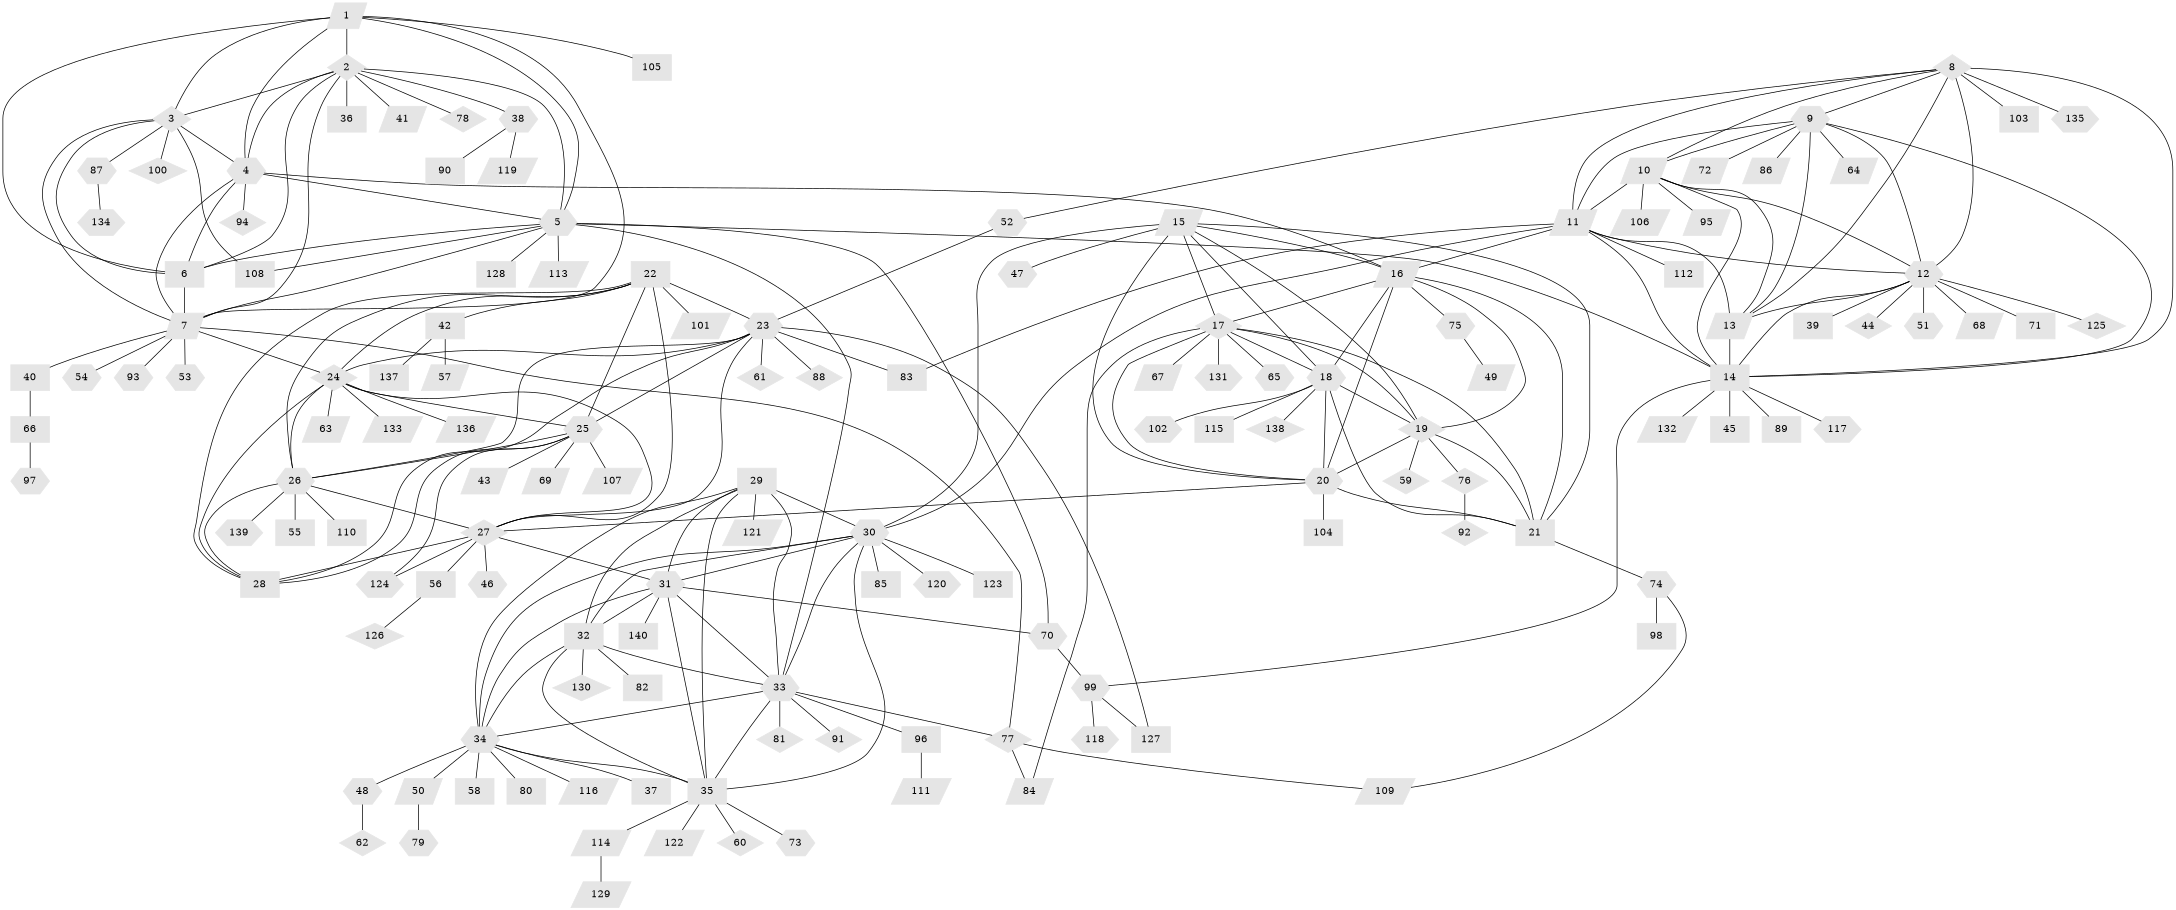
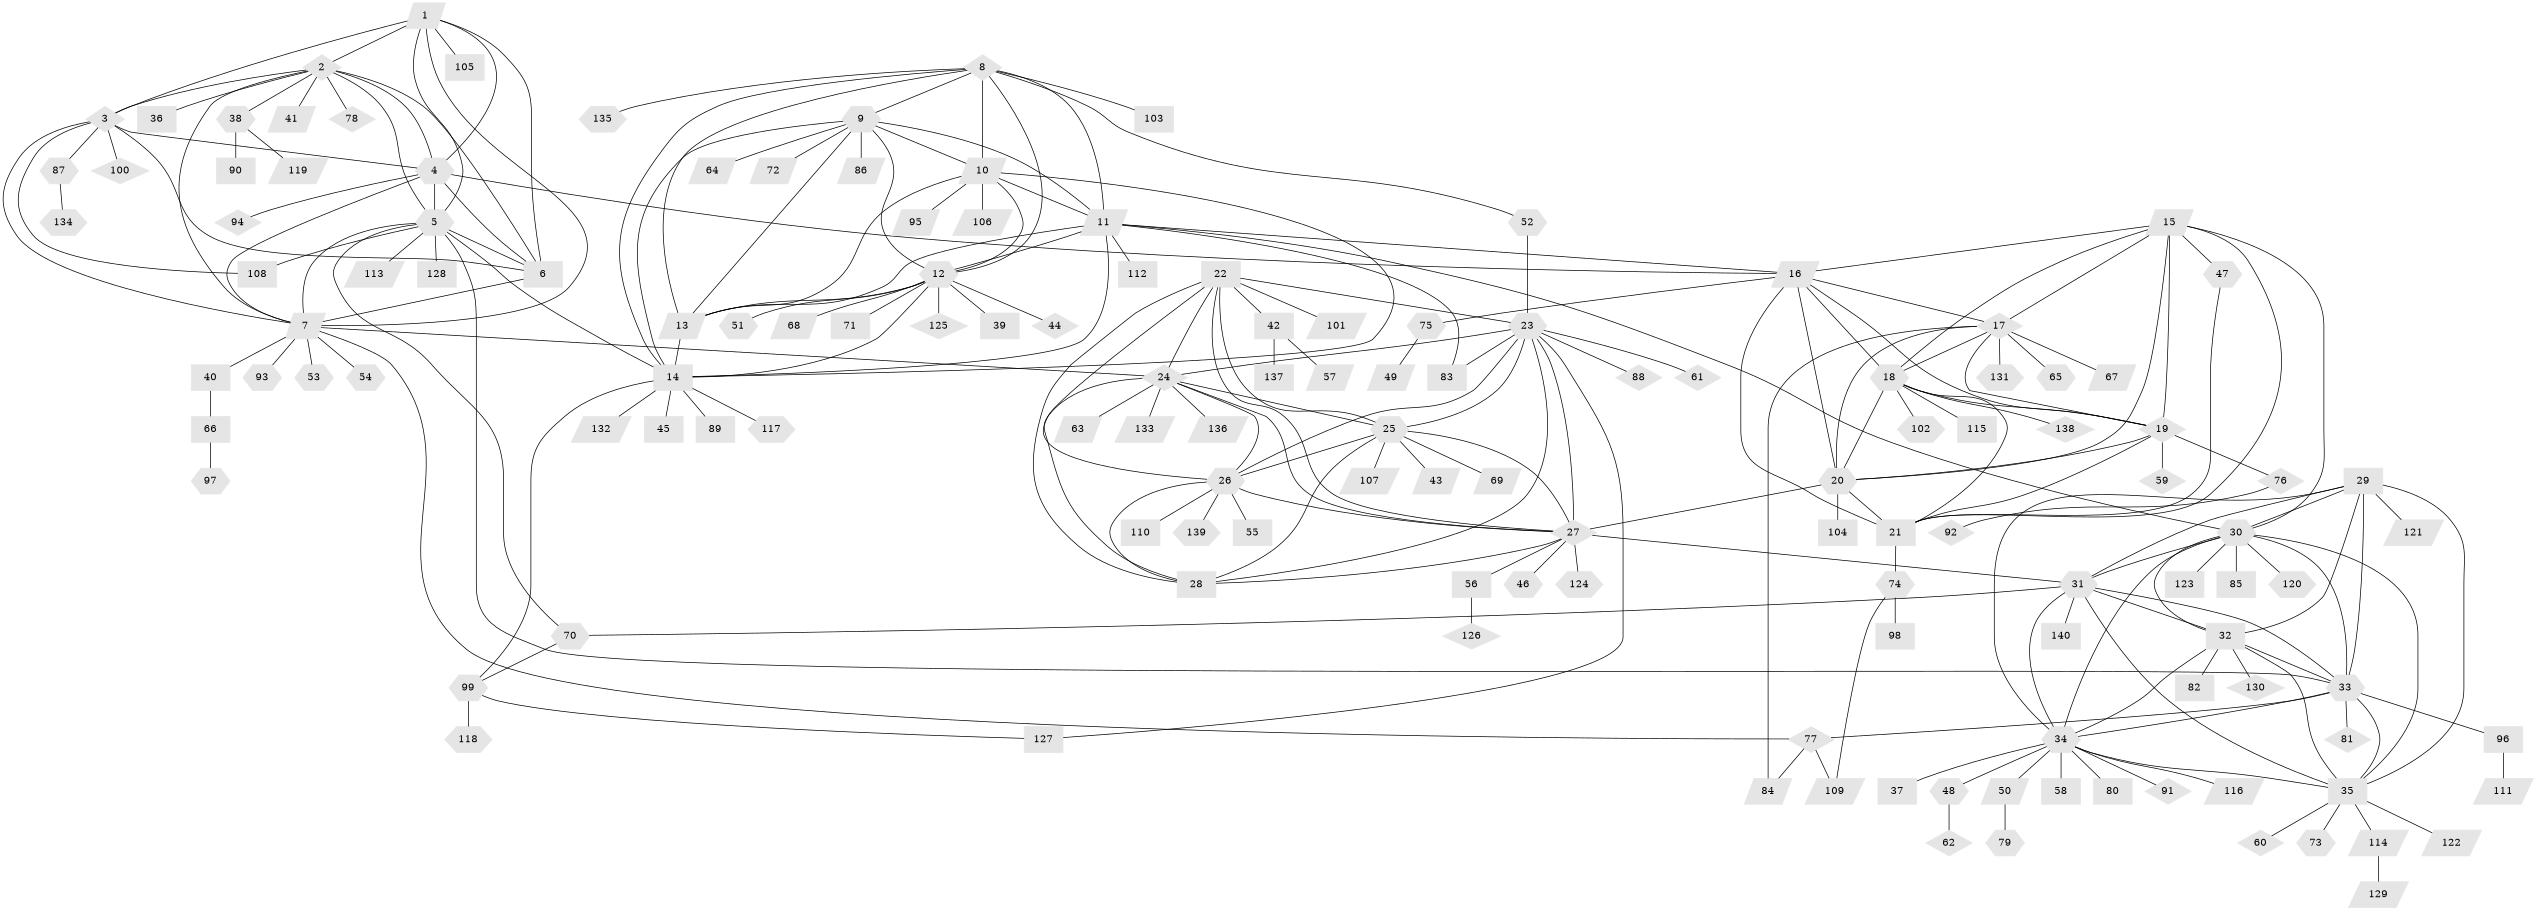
edge "17" -- "21": now "47" -- "21"
edge "25" -- "124": now "25" -- "27"
edge "33" -- "91": now "34" -- "91"
